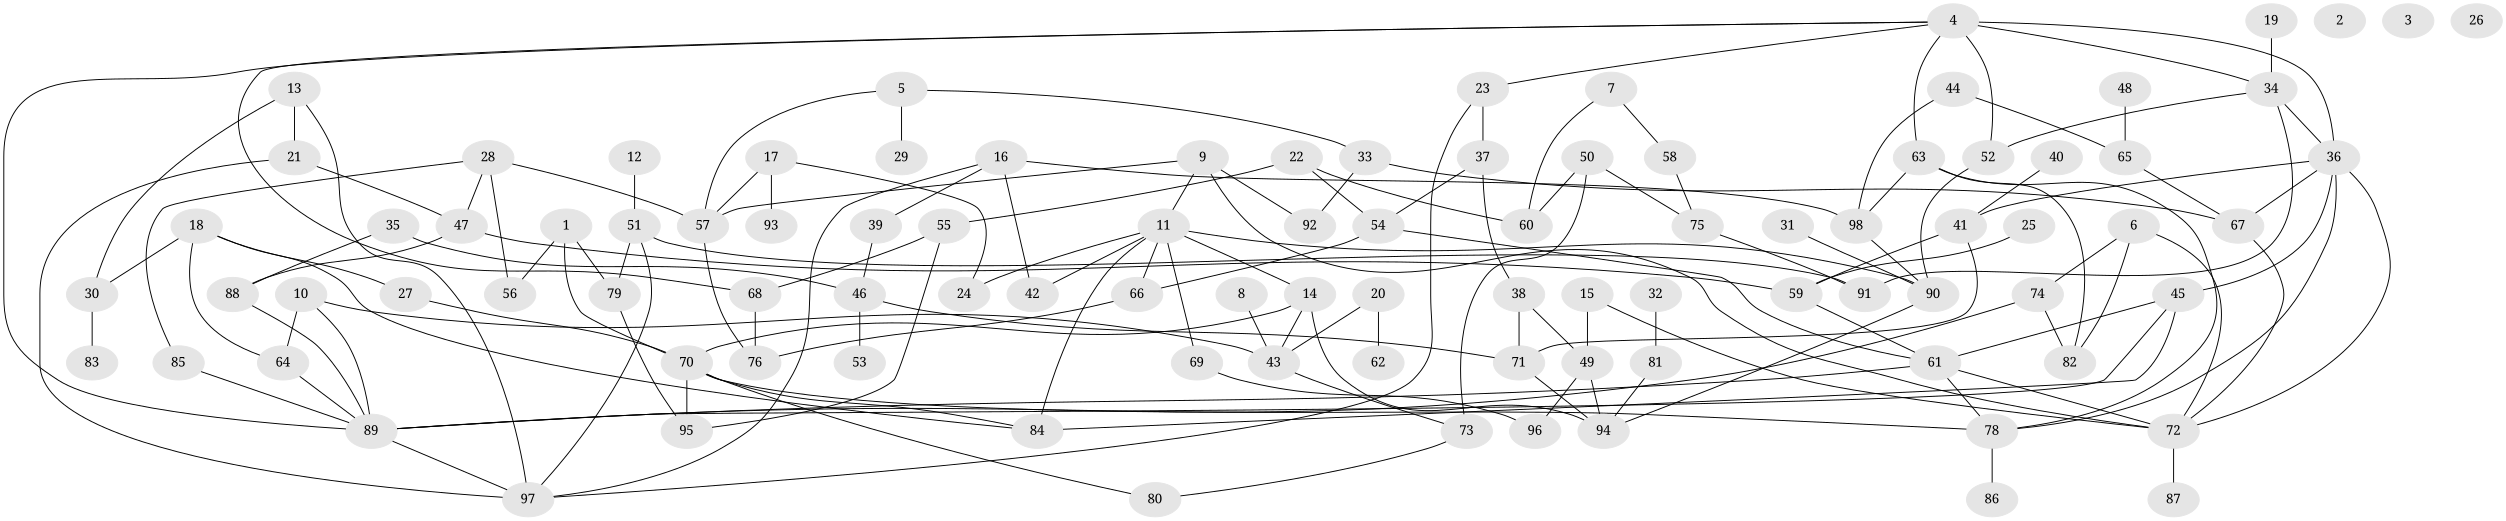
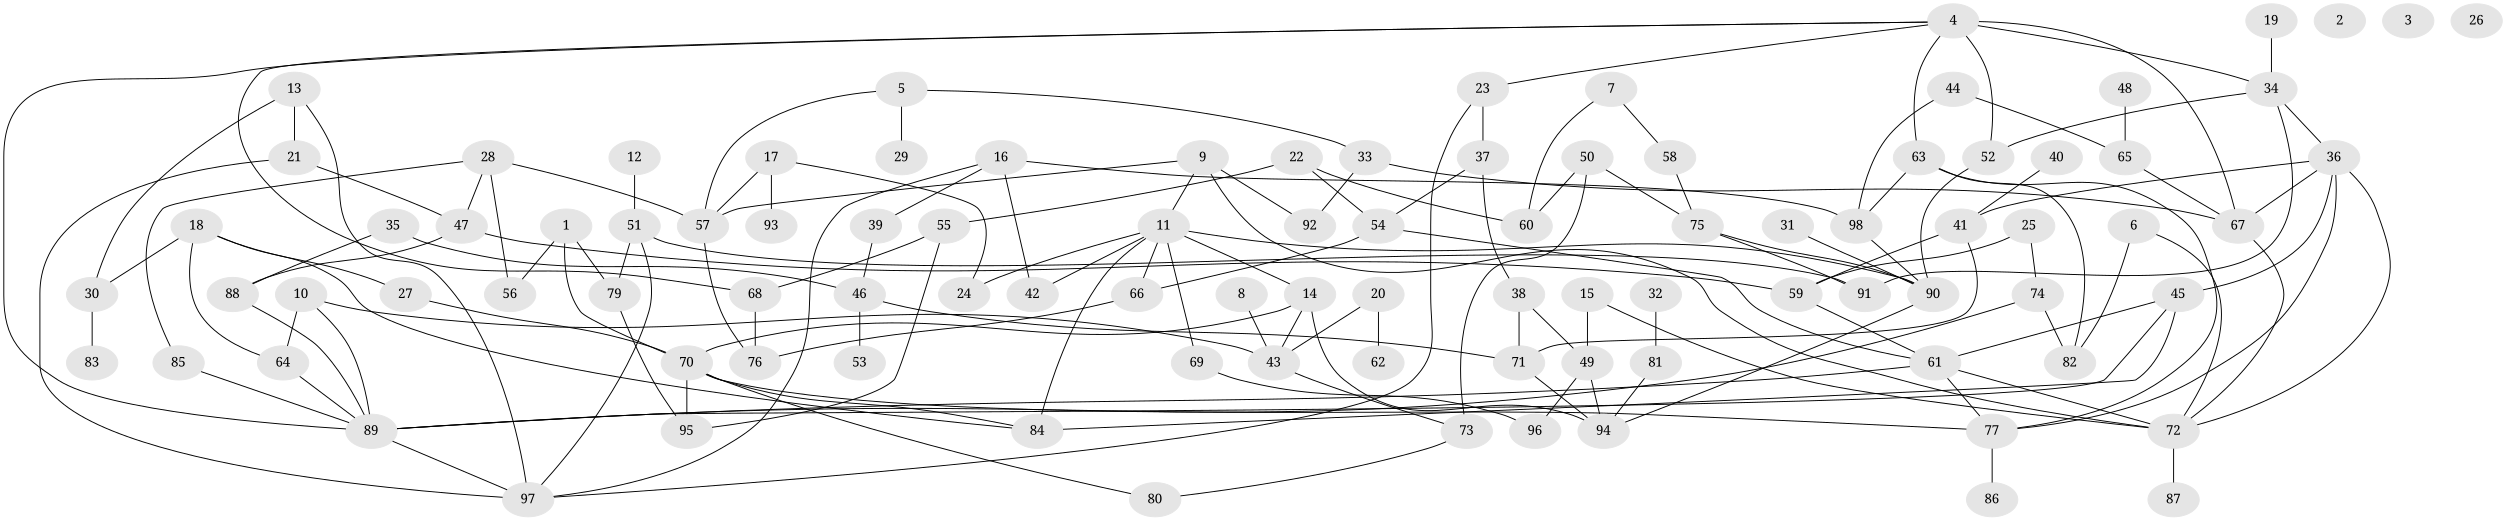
edge "4" -- "36": now "4" -- "67"
edge "75" -- "90": added
edge "6" -- "74": now "25" -- "74"
node "78": label "78" -> "77"
